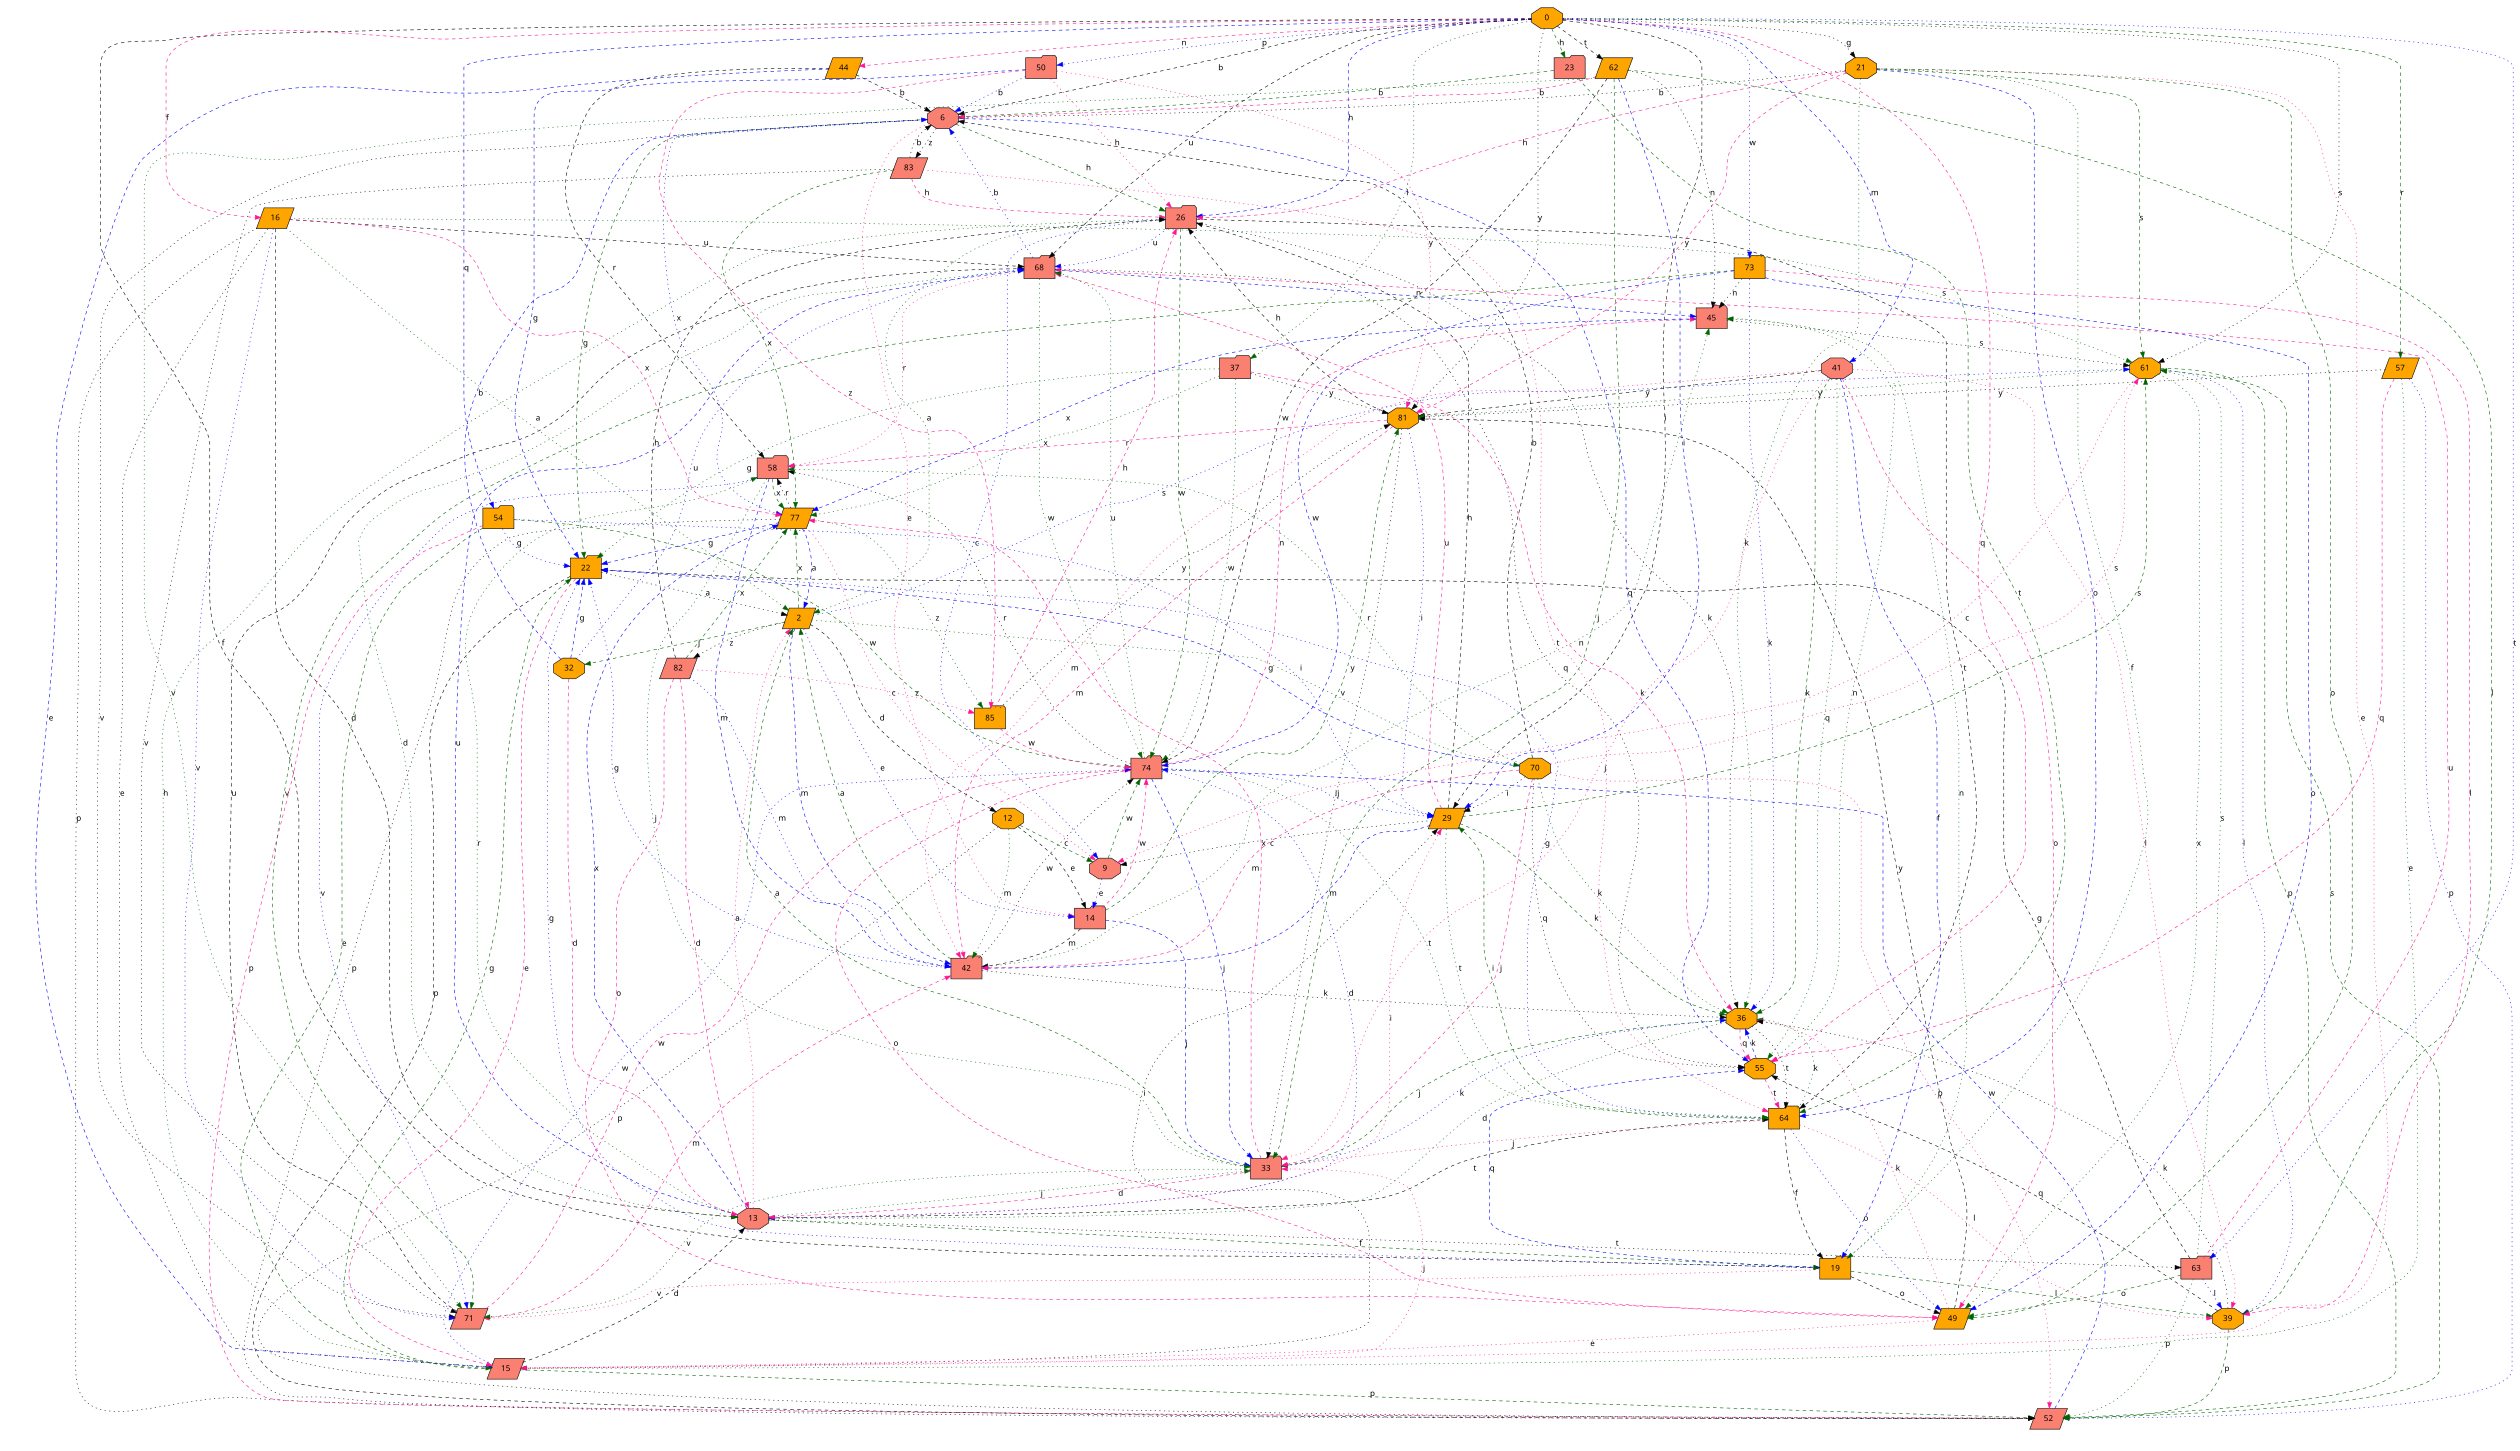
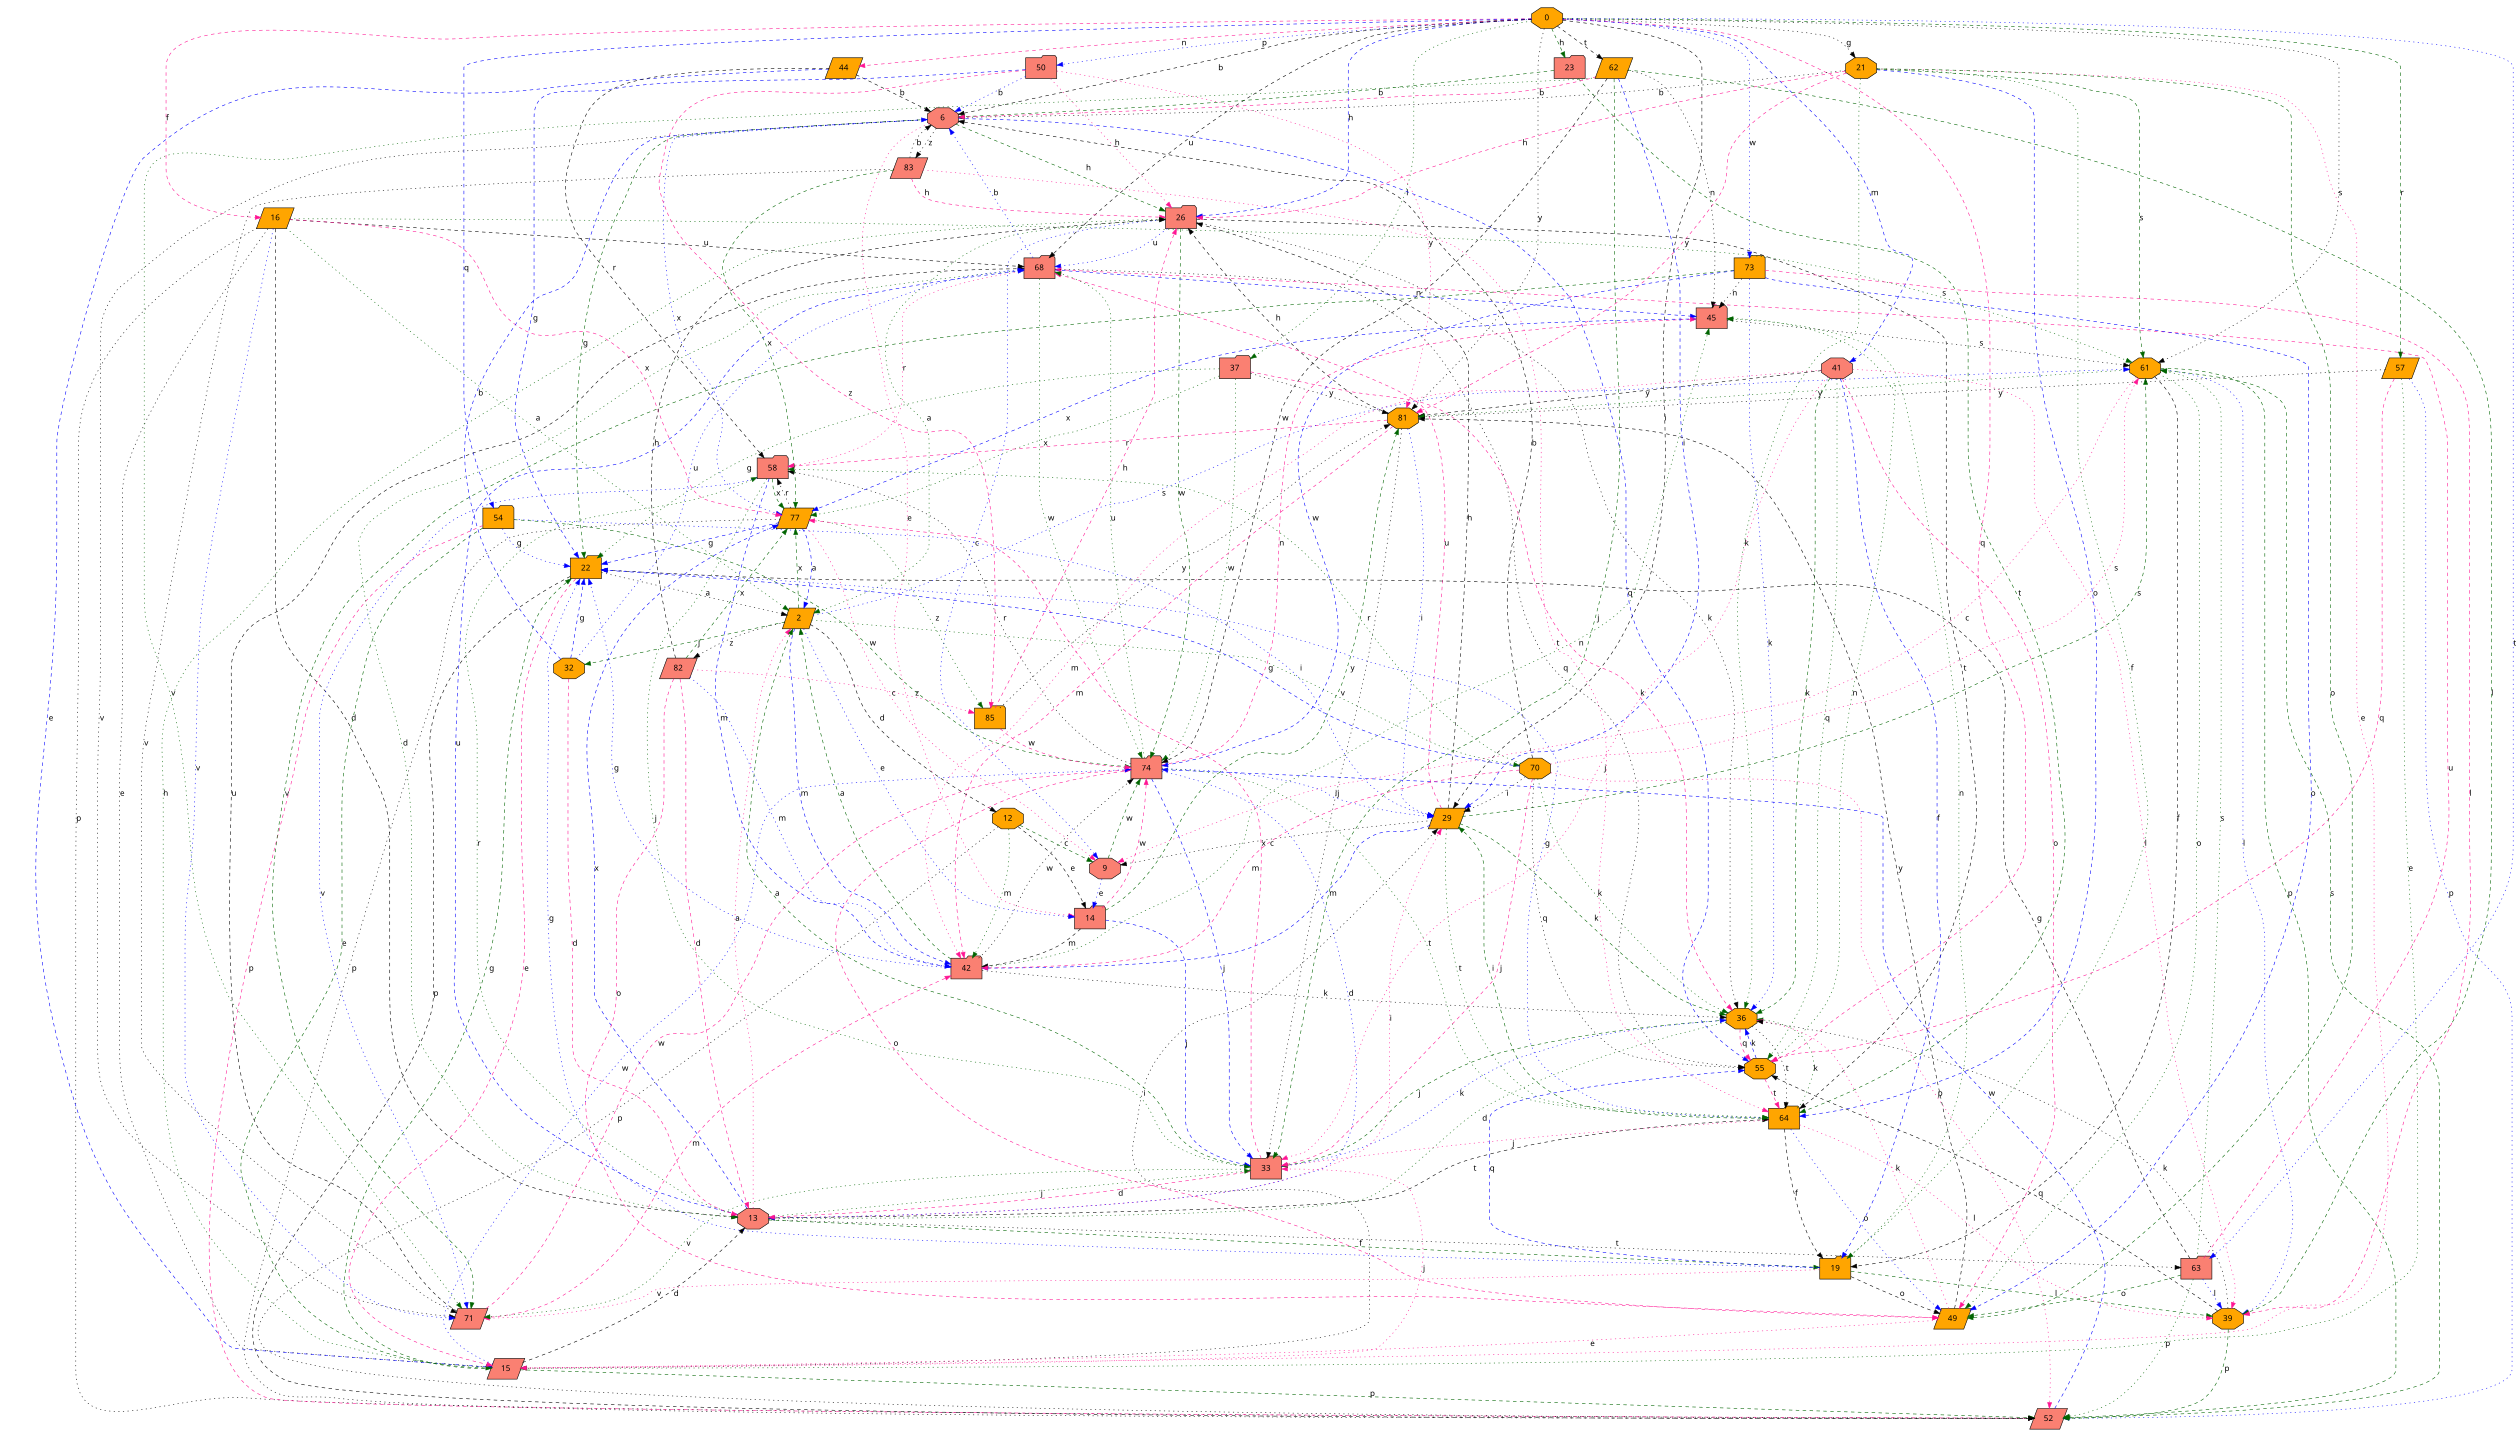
edge "0" -> "19": now "61" -> "19"
edge "61" -> "49": label "x" -> "o"
